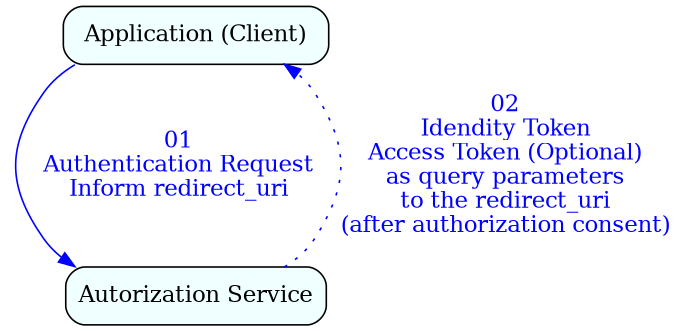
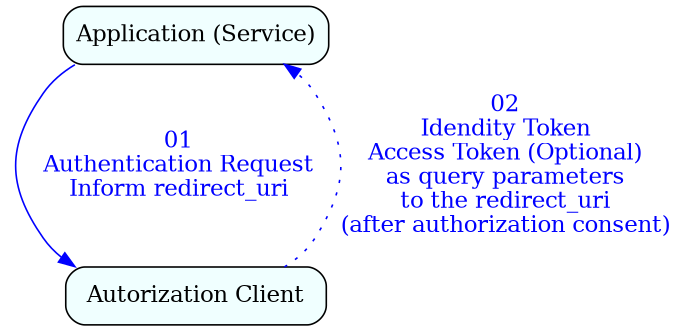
node "Application (Client)": label "Application (Client)" -> "Application (Service)"
node "Autorization Service": label "Autorization Service" -> "Autorization Client"
